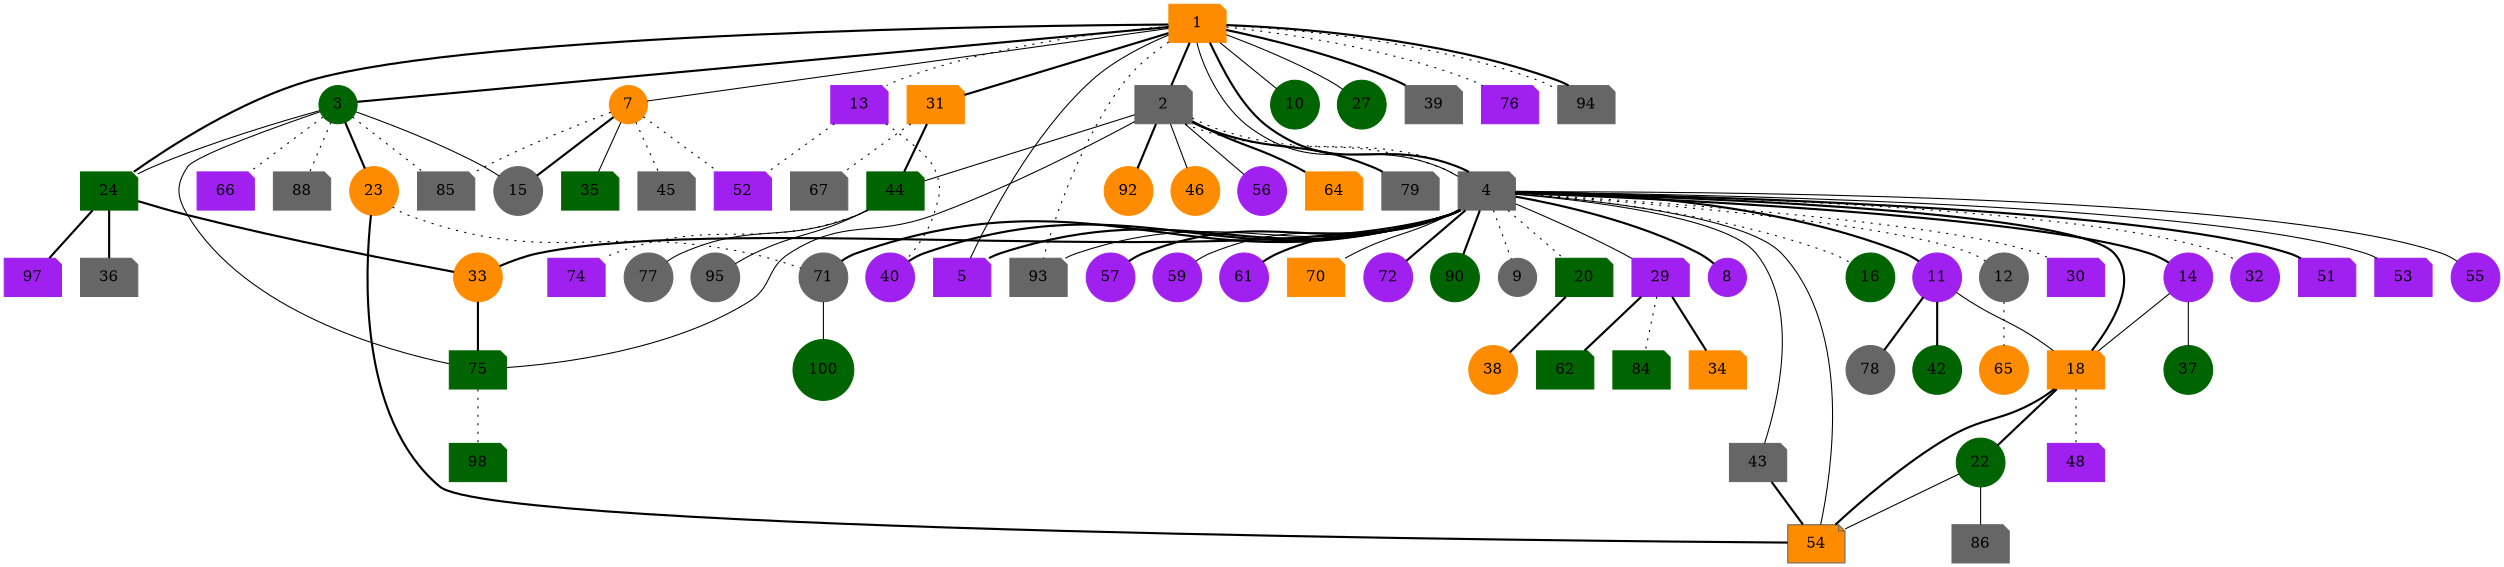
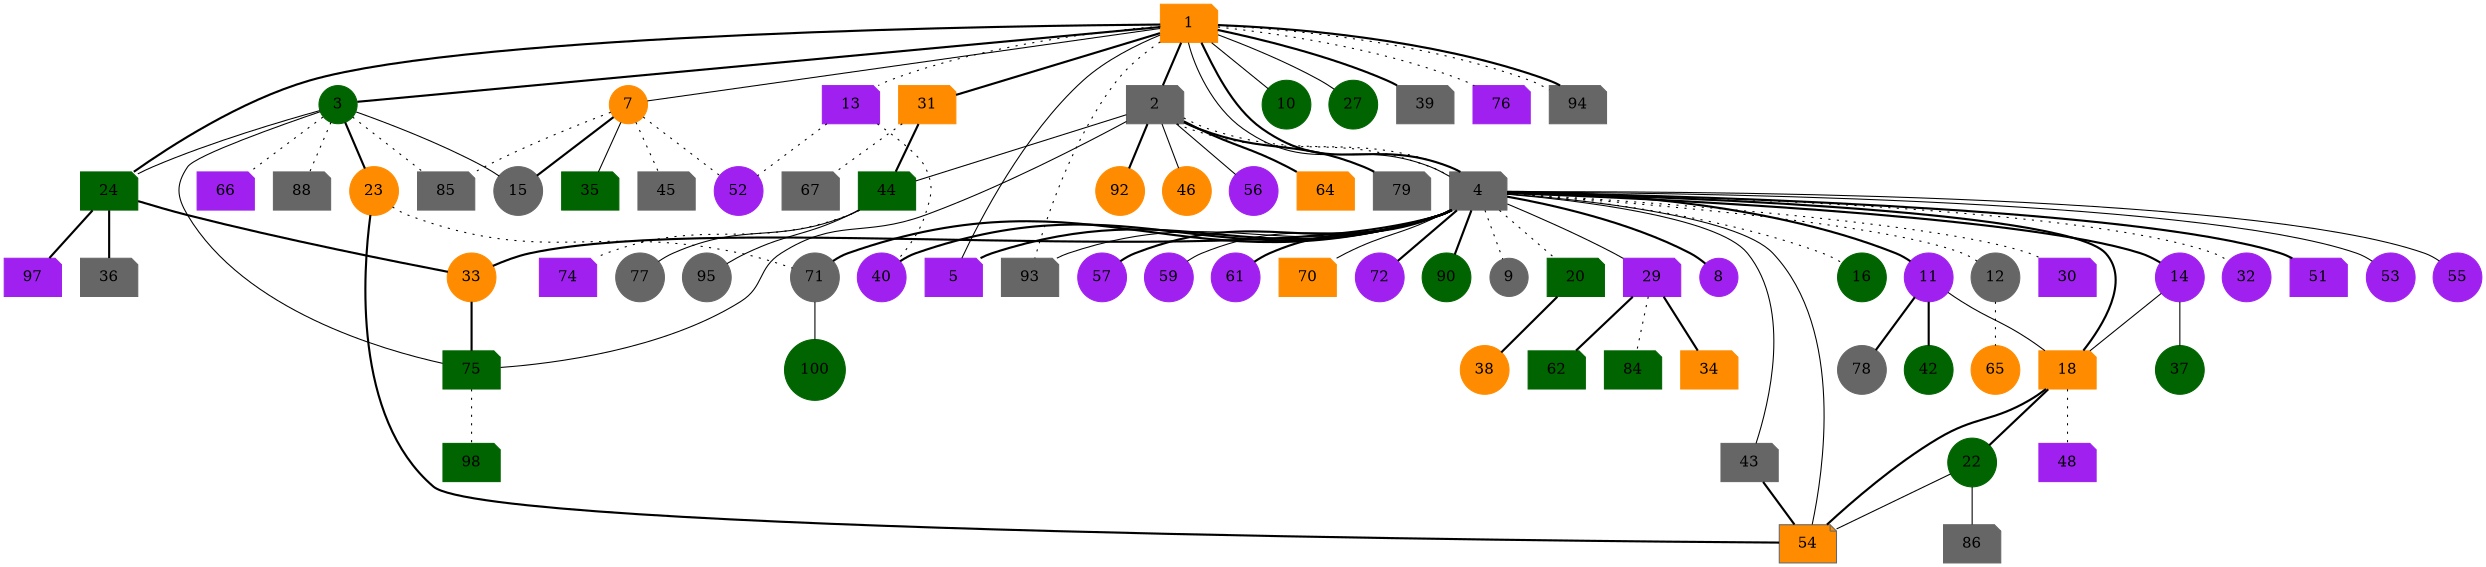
node "52": shape note -> circle
node "53": shape note -> circle
